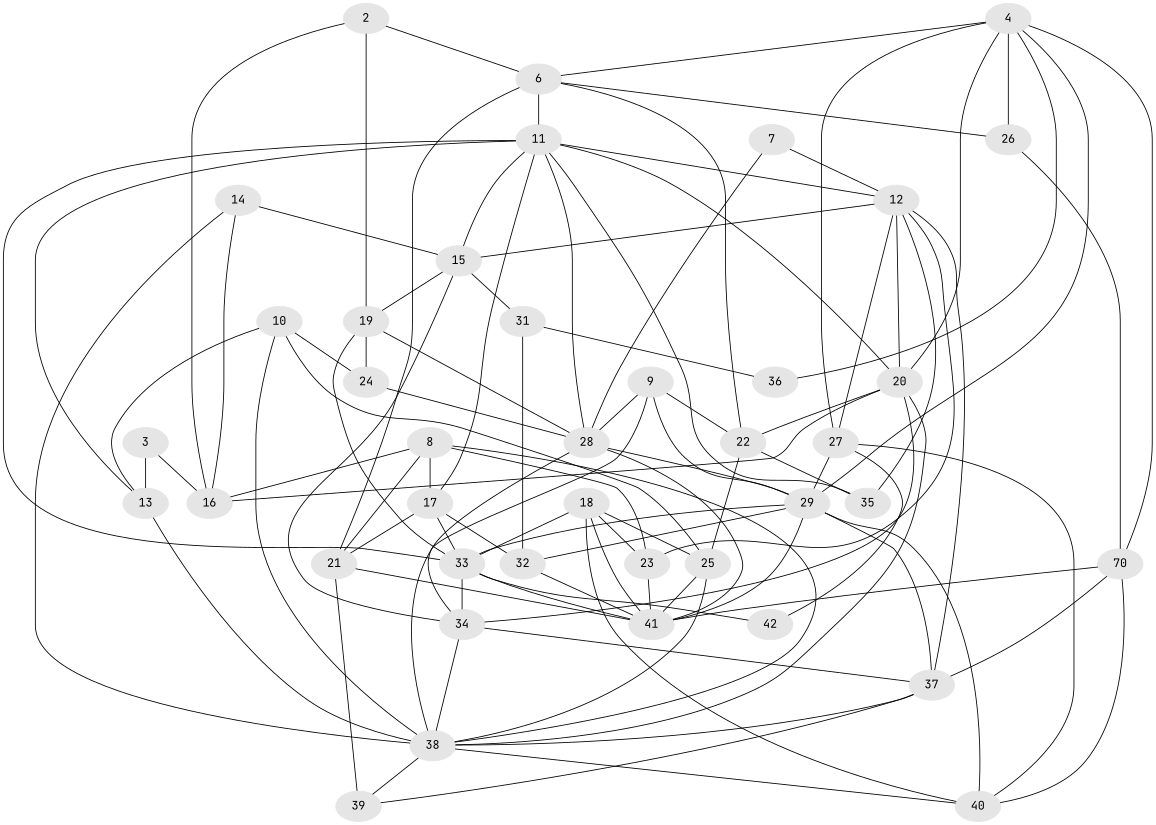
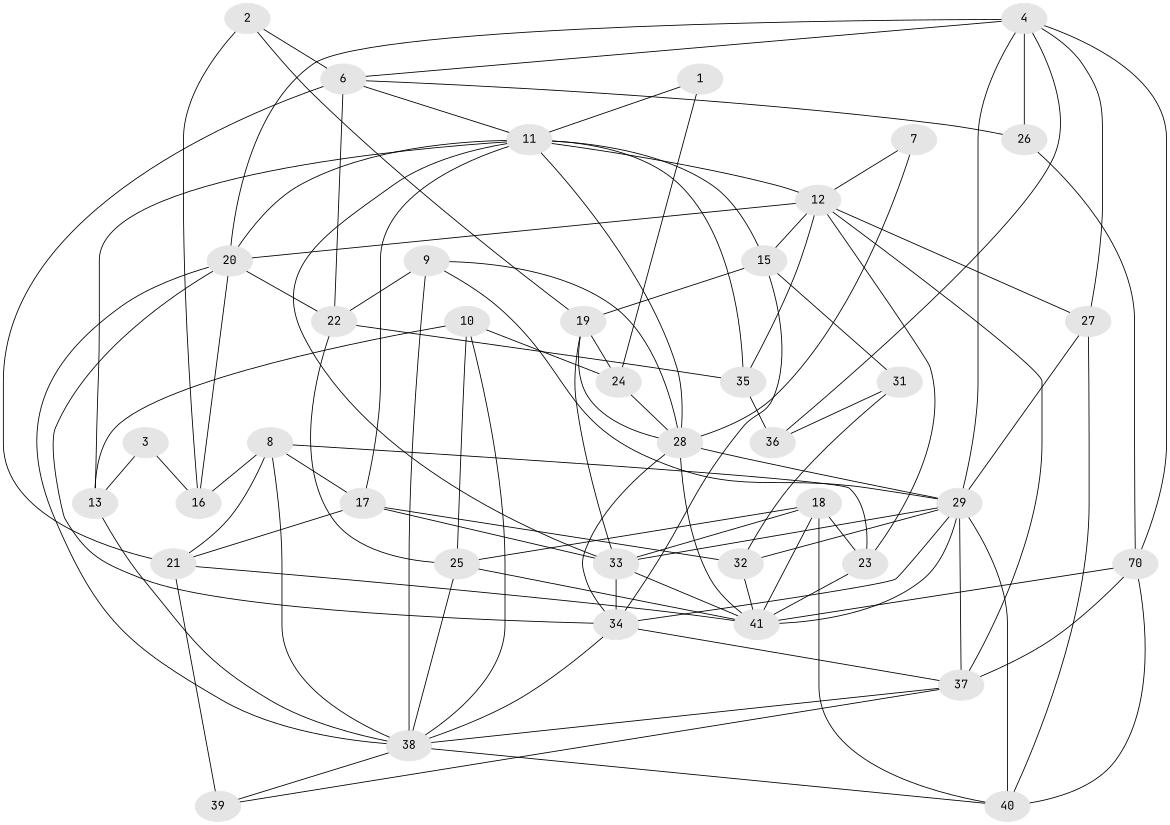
node "1": added
node "14": removed
edge "35" -- "36": added
edge "29" -- "34": added
node "42": removed
